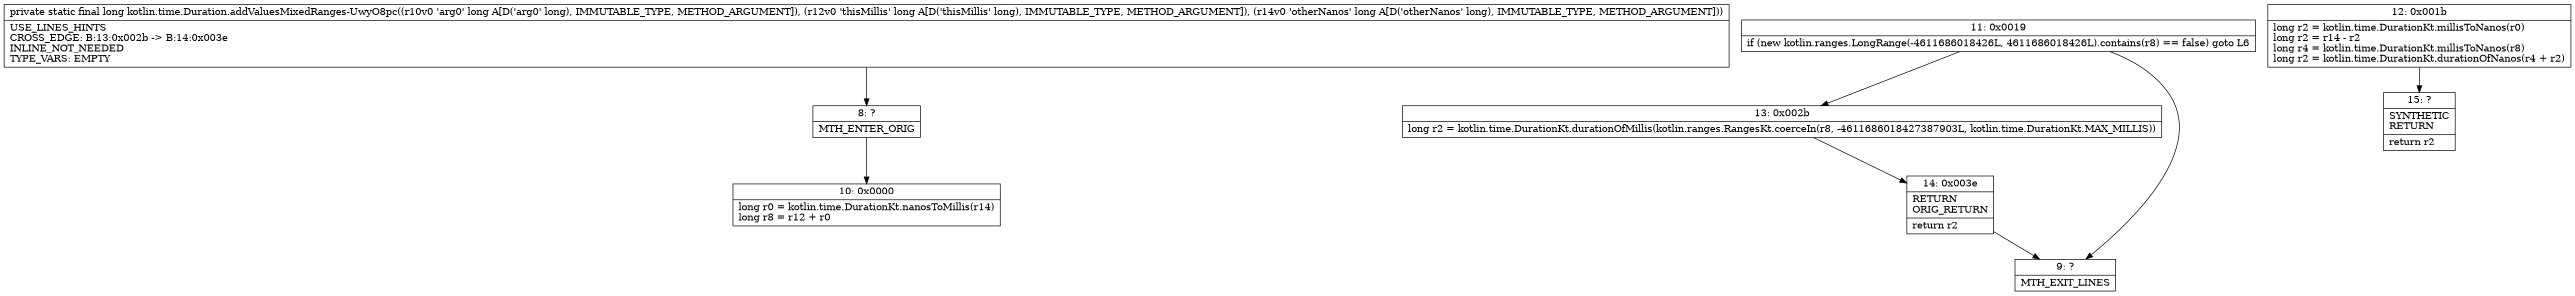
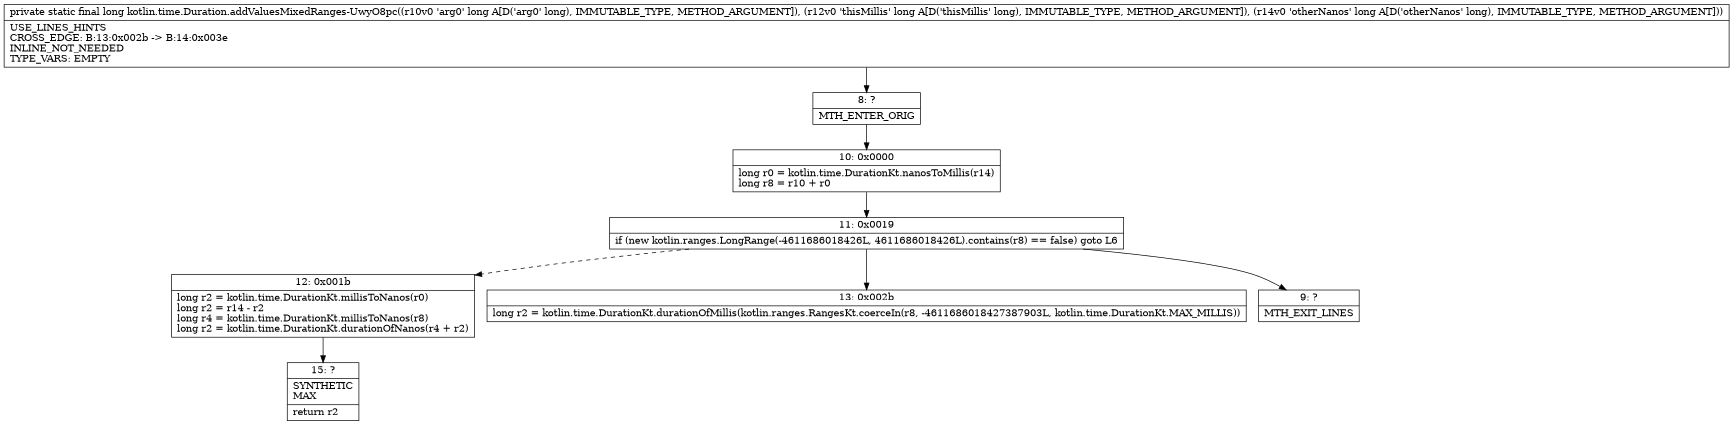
node "15: ?": text "RETURN" -> "MAX"
edge "10: 0x0000" -> "11: 0x0019": added
node "14: 0x003e": removed
node "10: 0x0000": text "long r8 = r12 + r0" -> "long r8 = r10 + r0"
edge "11: 0x0019" -> "12: 0x001b": added
